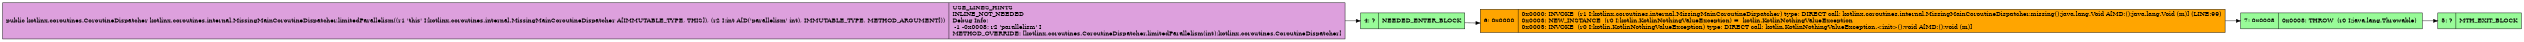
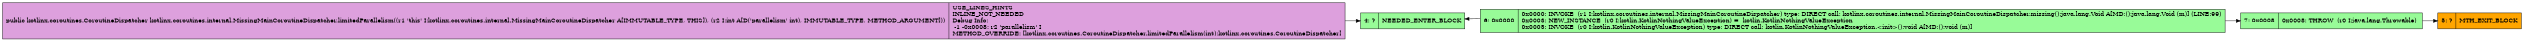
node "6: 0x0000": fillcolor orange -> palegreen
node "5: ?": fillcolor palegreen -> orange
edge "4: ?" -> "6: 0x0000": reversed
